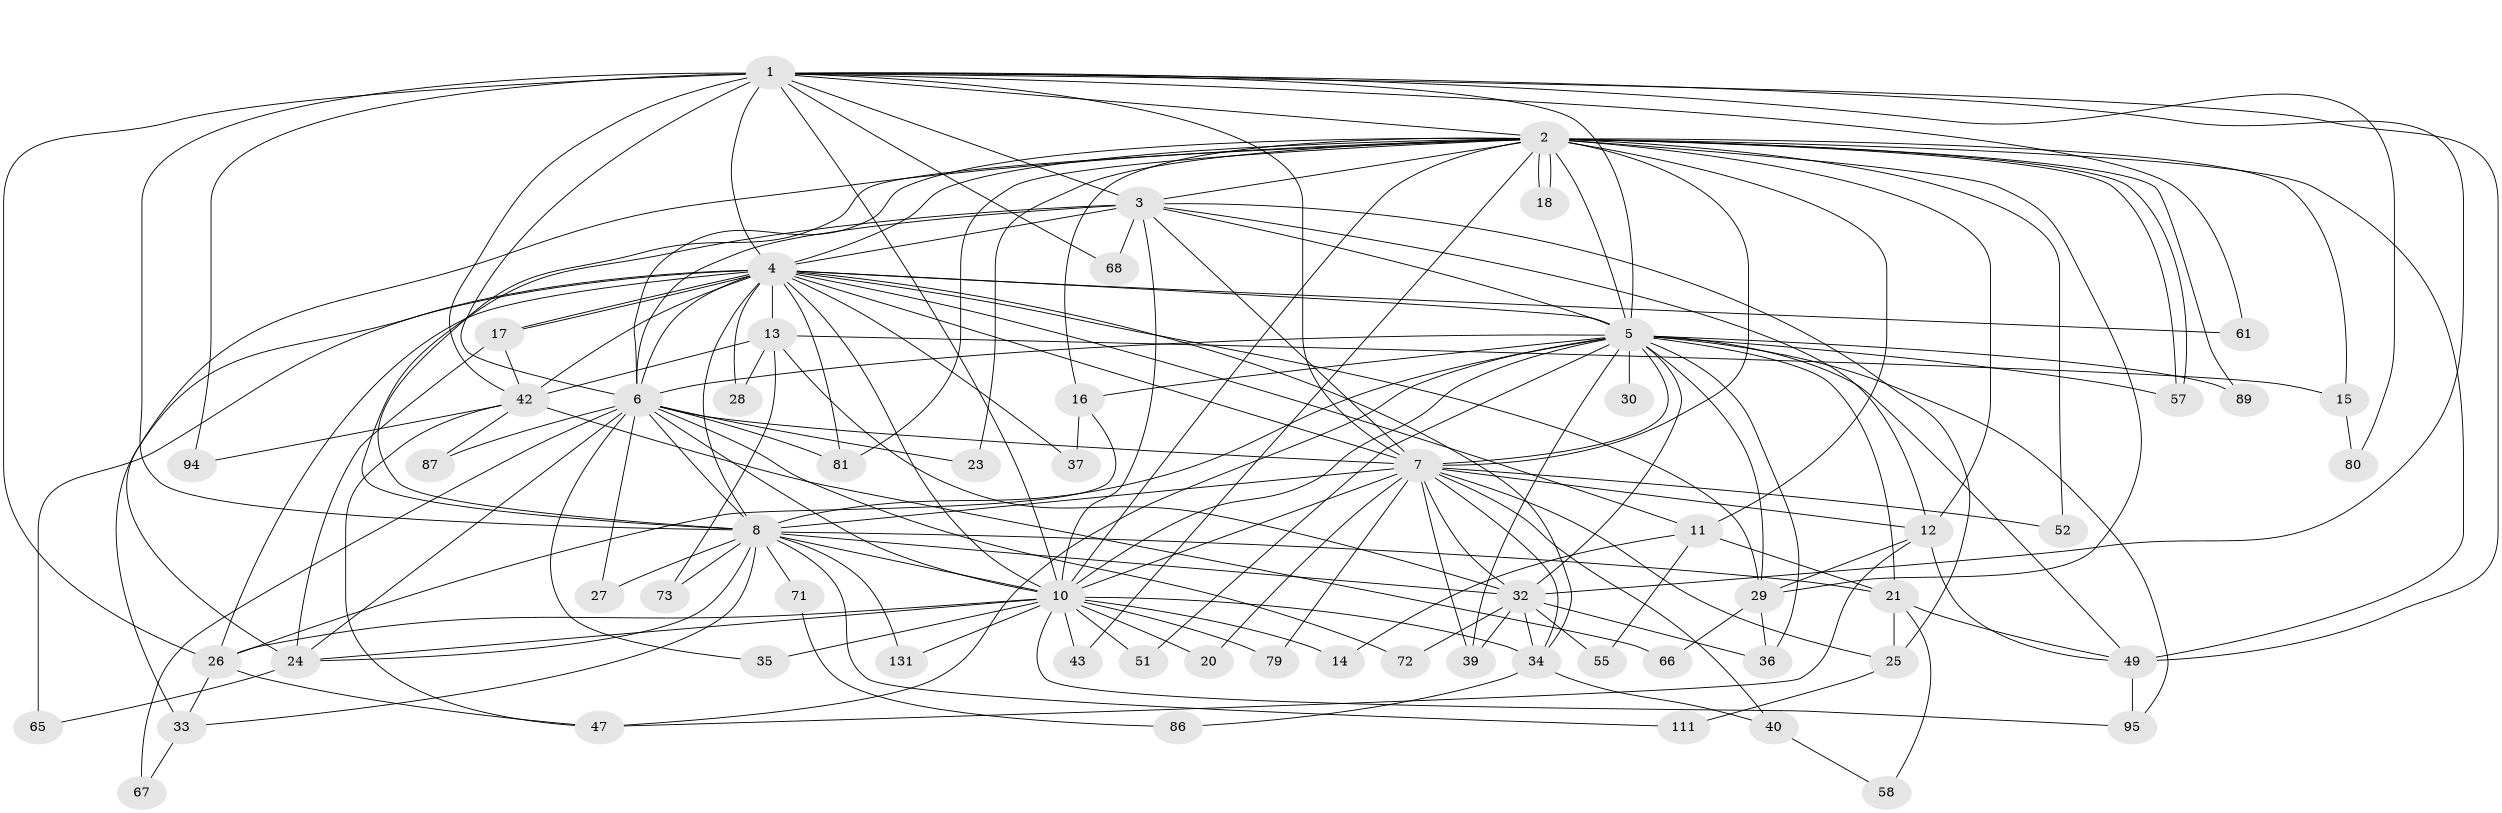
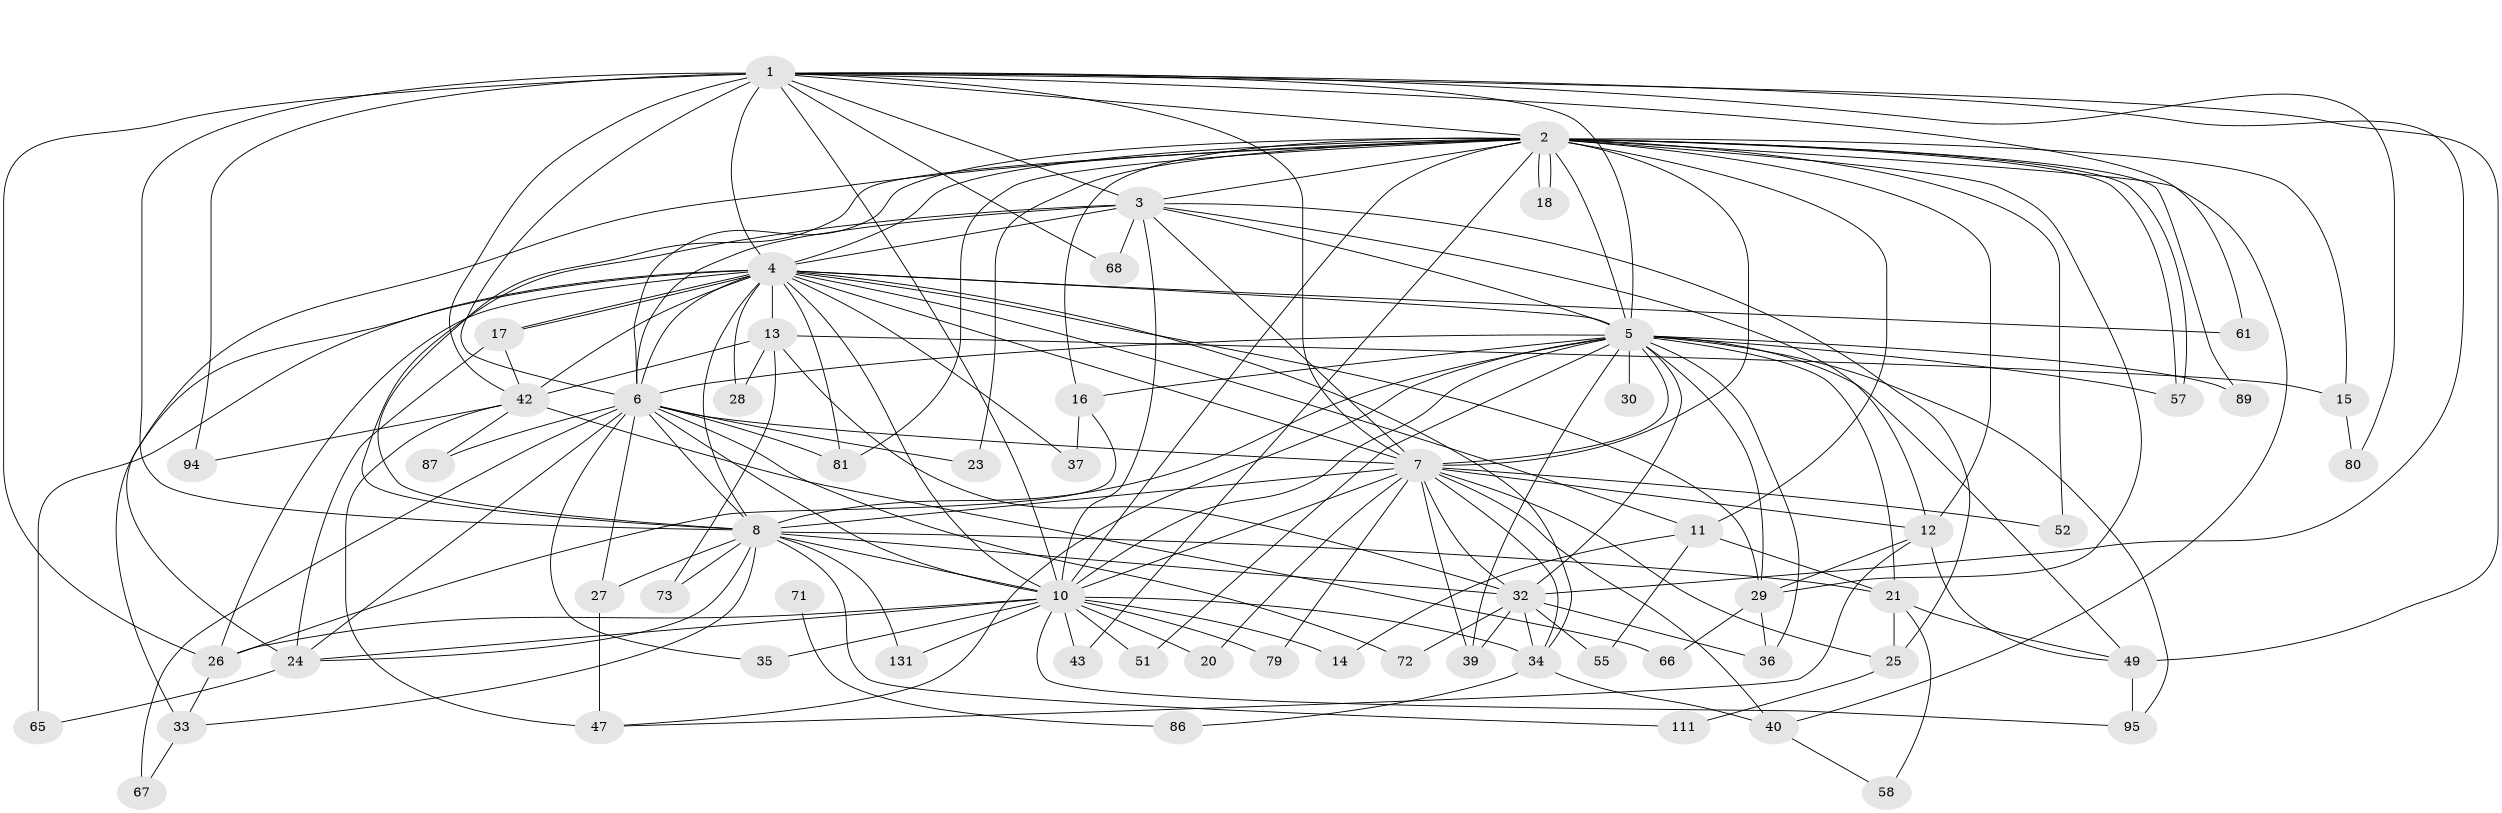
edge "2" -- "49": now "2" -- "40"
edge "8" -- "71": removed
edge "26" -- "47": now "27" -- "47"
